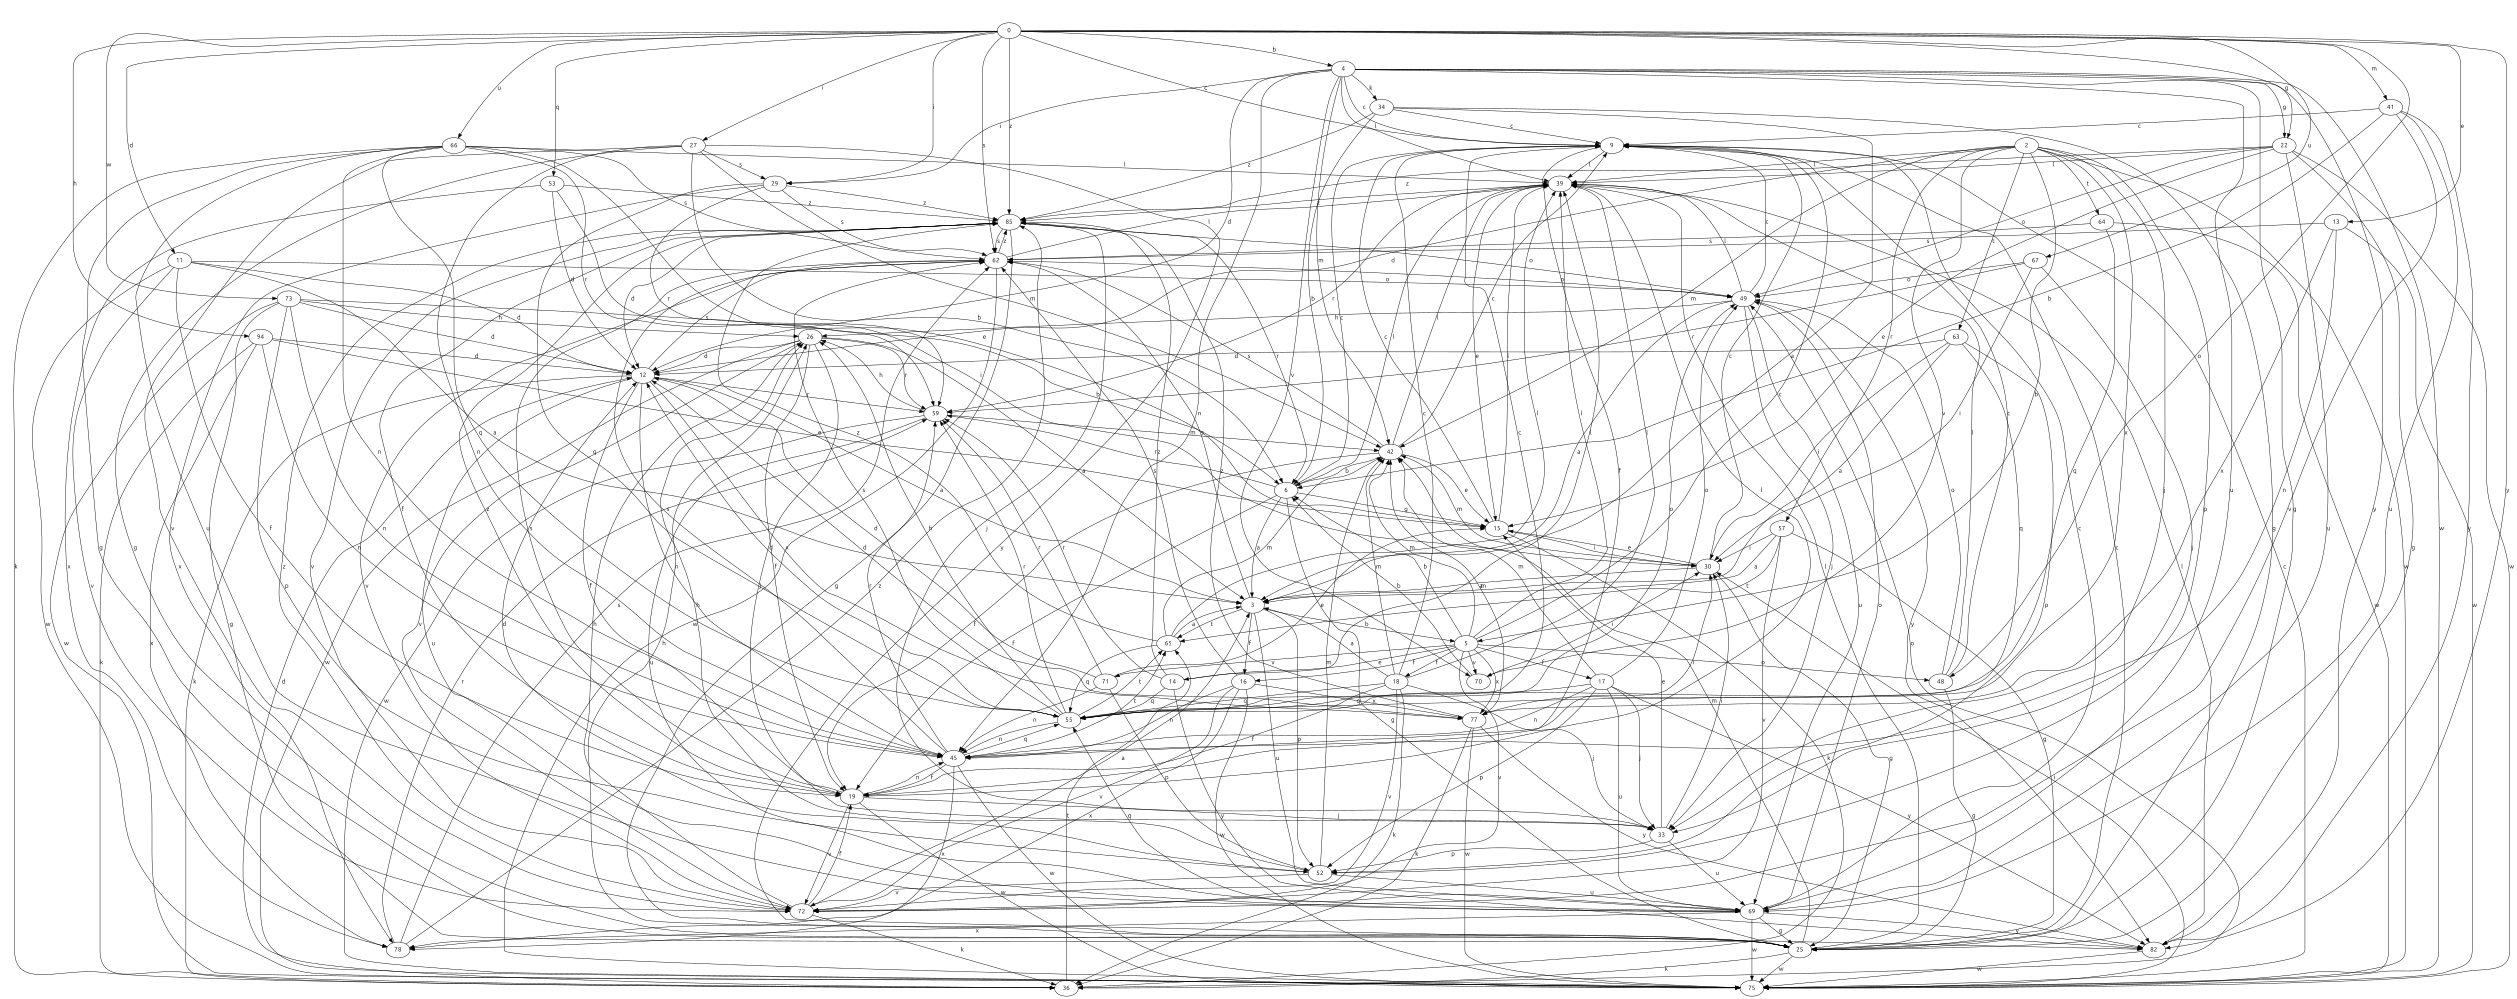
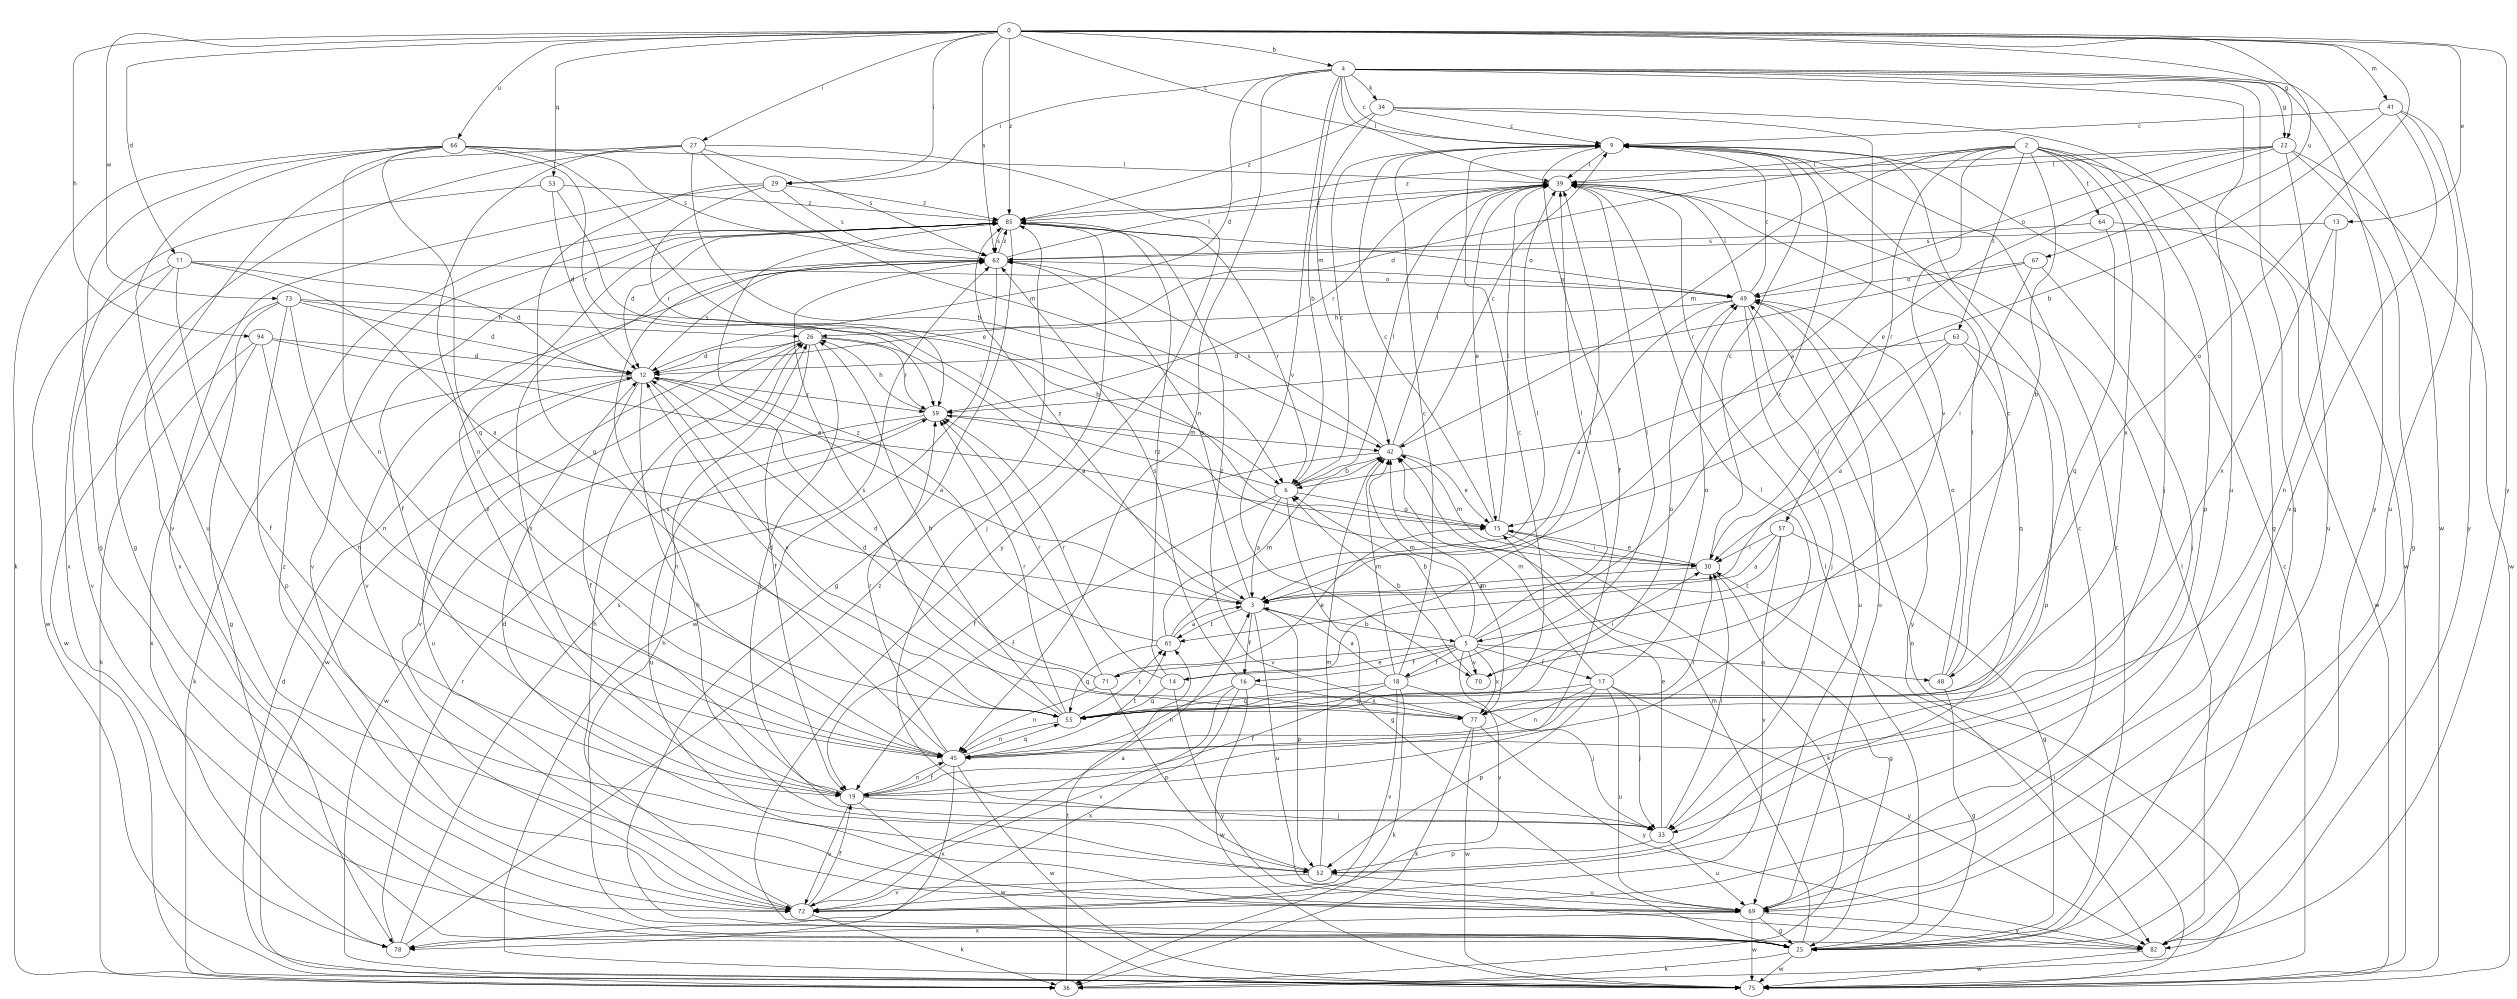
edge "27" -> "29": now "27" -> "62"
edge "3" -> "85": added, label "z"
edge "69" -> "55": removed, label "q"
edge "13" -> "75": removed, label "w"
